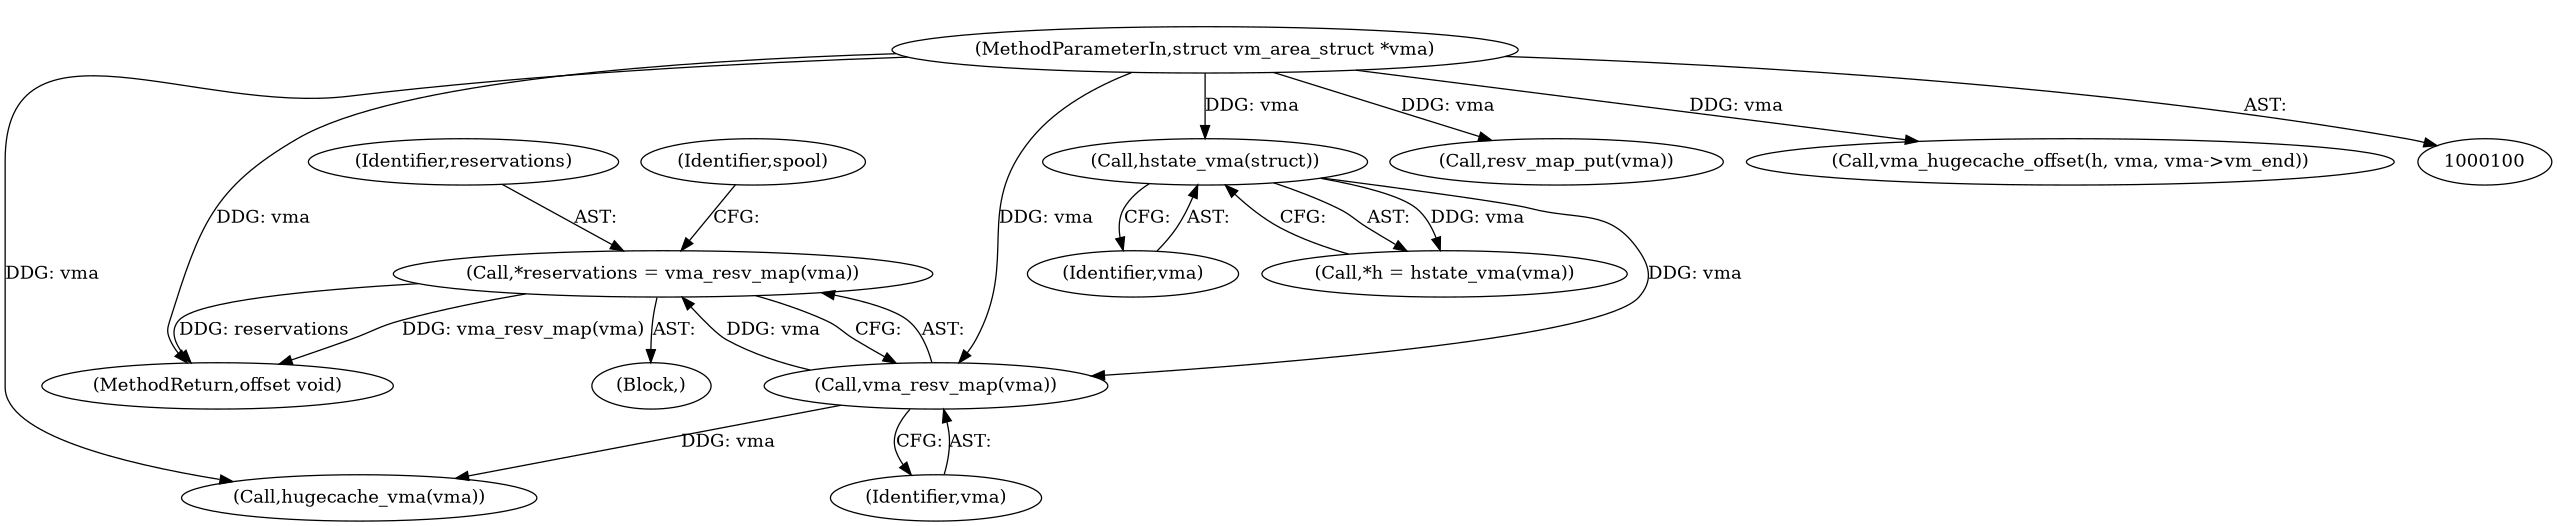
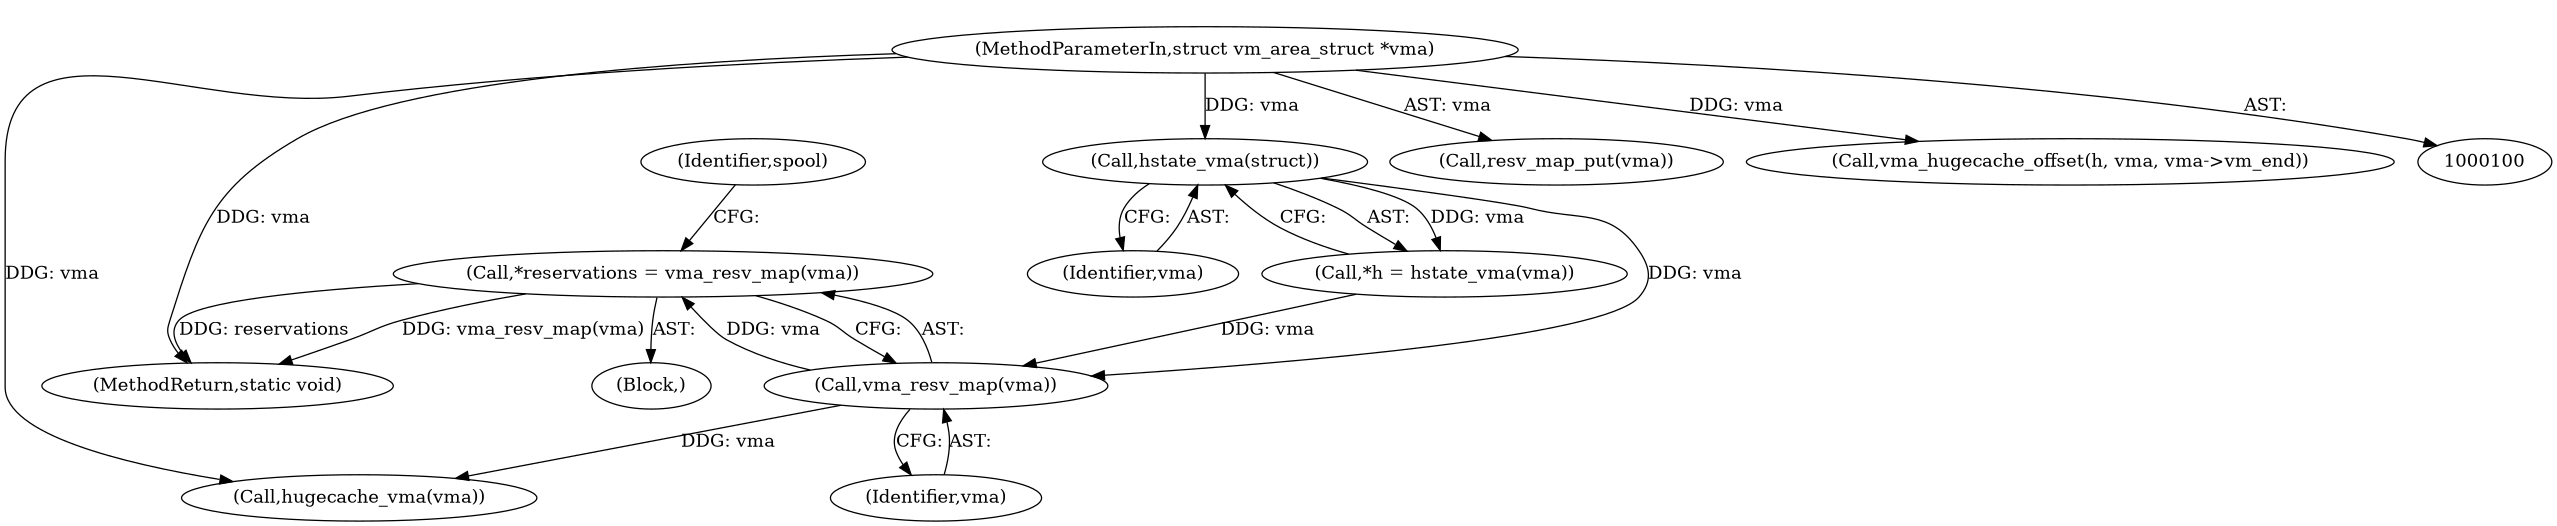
edge "(MethodParameterIn,struct vm_area_struct *vma)" -> "(Call,resv_map_put(vma))": label "DDG: vma" -> "AST: vma"
node "(Identifier,reservations)": removed
edge "(MethodParameterIn,struct vm_area_struct *vma)" -> "(Call,vma_resv_map(vma))": now "(Call,*h = hstate_vma(vma))" -> "(Call,vma_resv_map(vma))"
node "(MethodReturn,offset void)": label "(MethodReturn,offset void)" -> "(MethodReturn,static void)"
